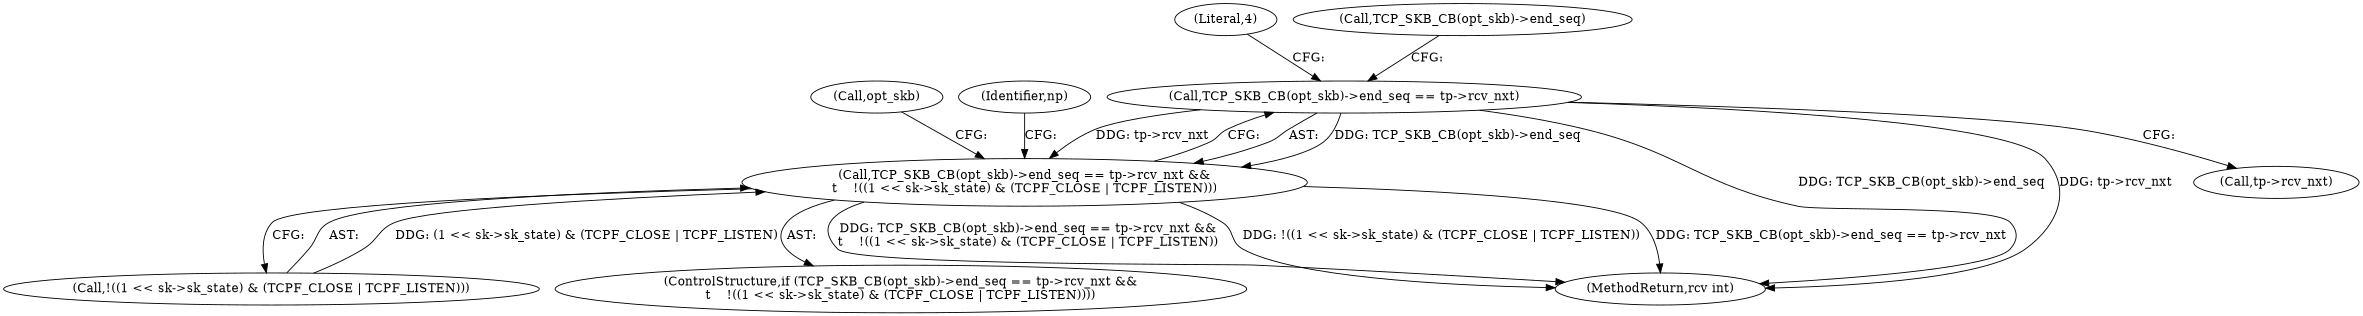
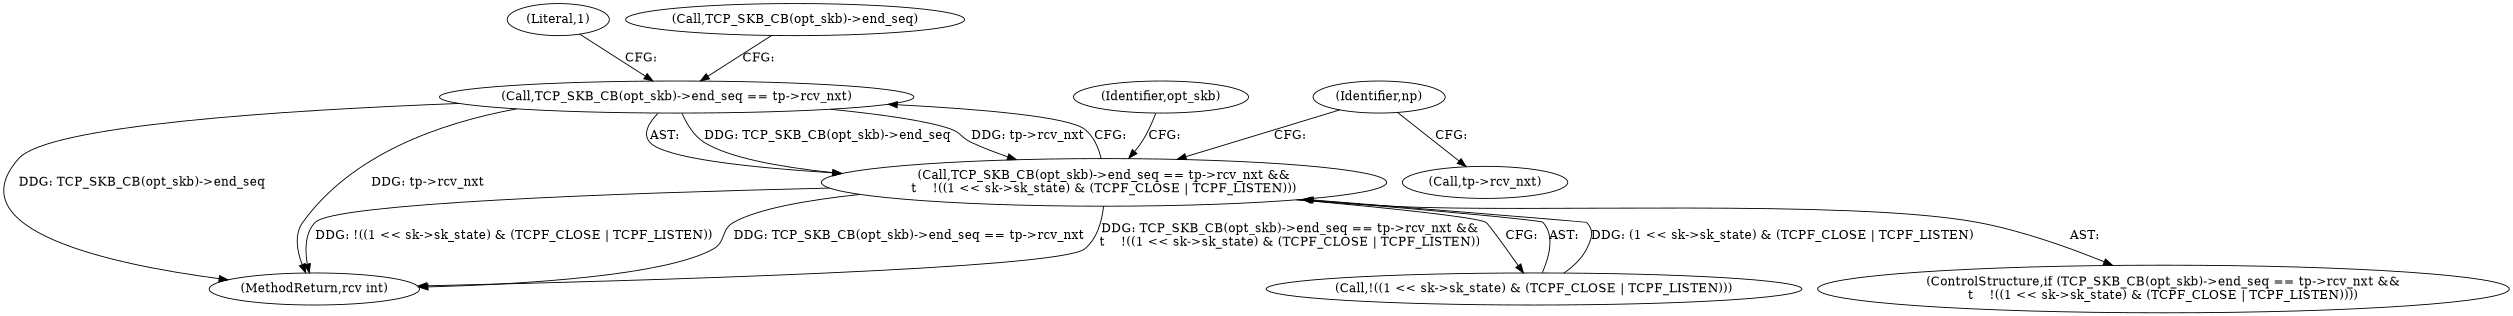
node "(Literal,4)": label "(Literal,4)" -> "(Literal,1)"
node "(Call,opt_skb)": label "(Call,opt_skb)" -> "(Identifier,opt_skb)"
edge "(Call,TCP_SKB_CB(opt_skb)->end_seq == tp->rcv_nxt)" -> "(Call,tp->rcv_nxt)": now "(Identifier,np)" -> "(Call,tp->rcv_nxt)"
